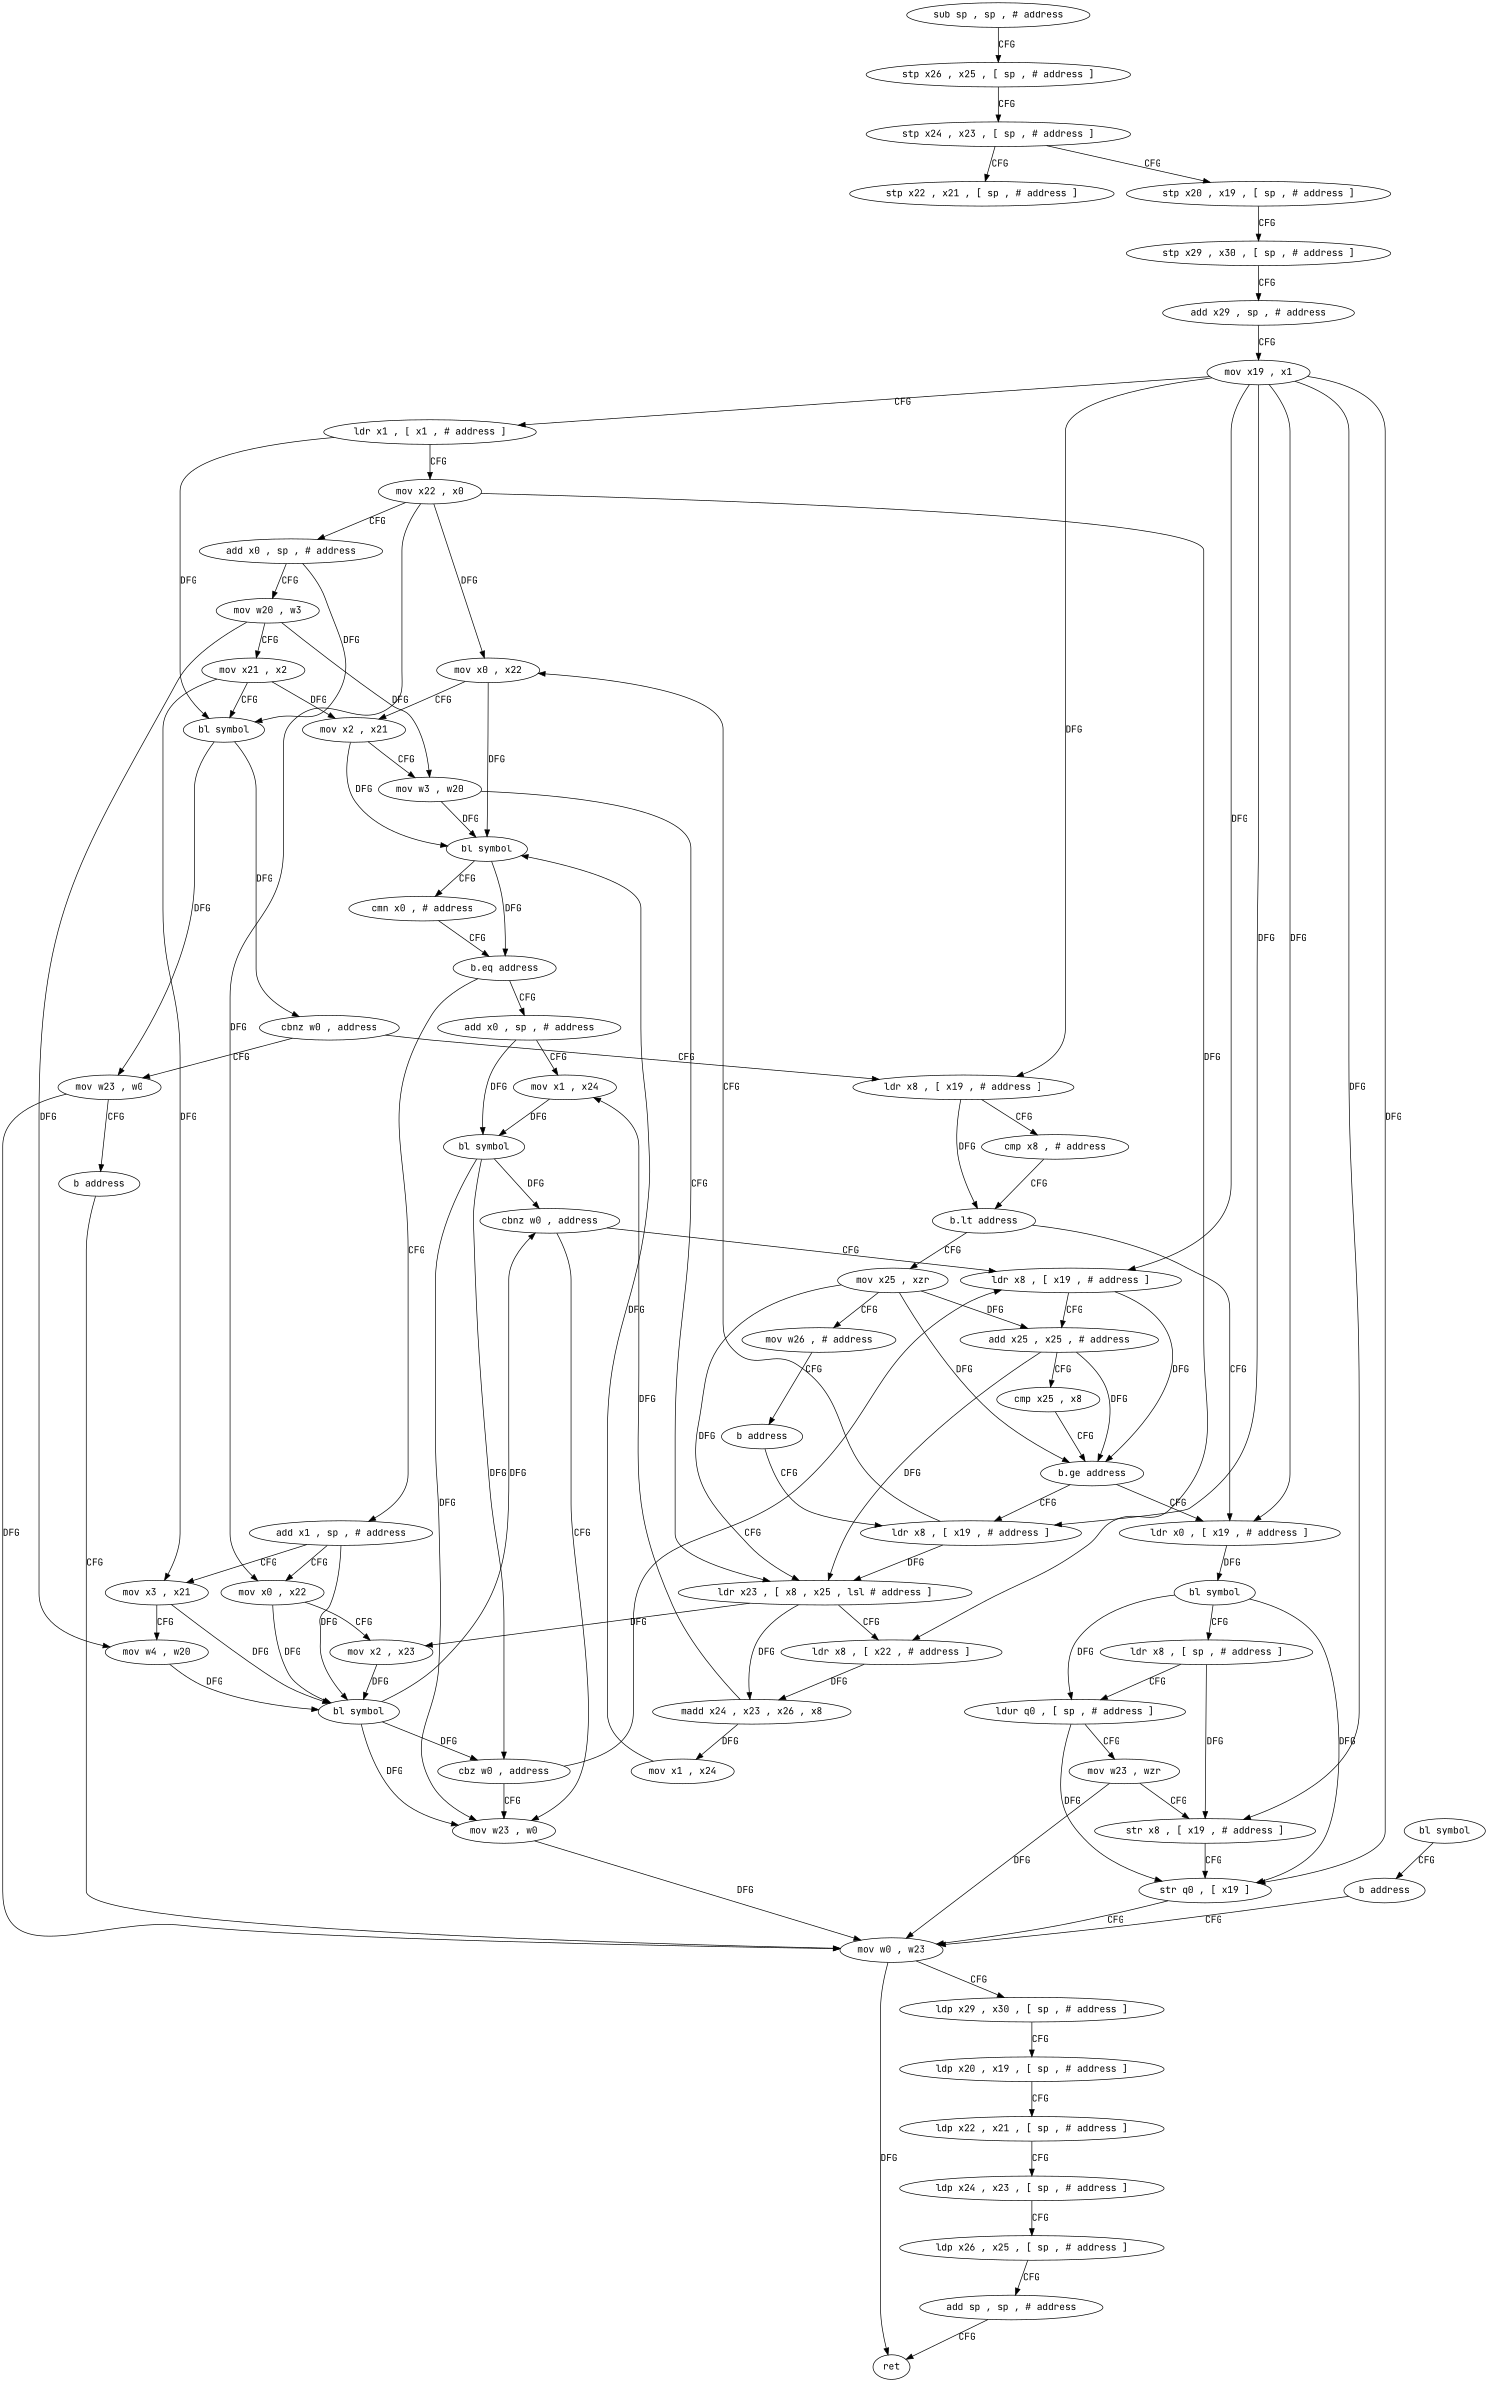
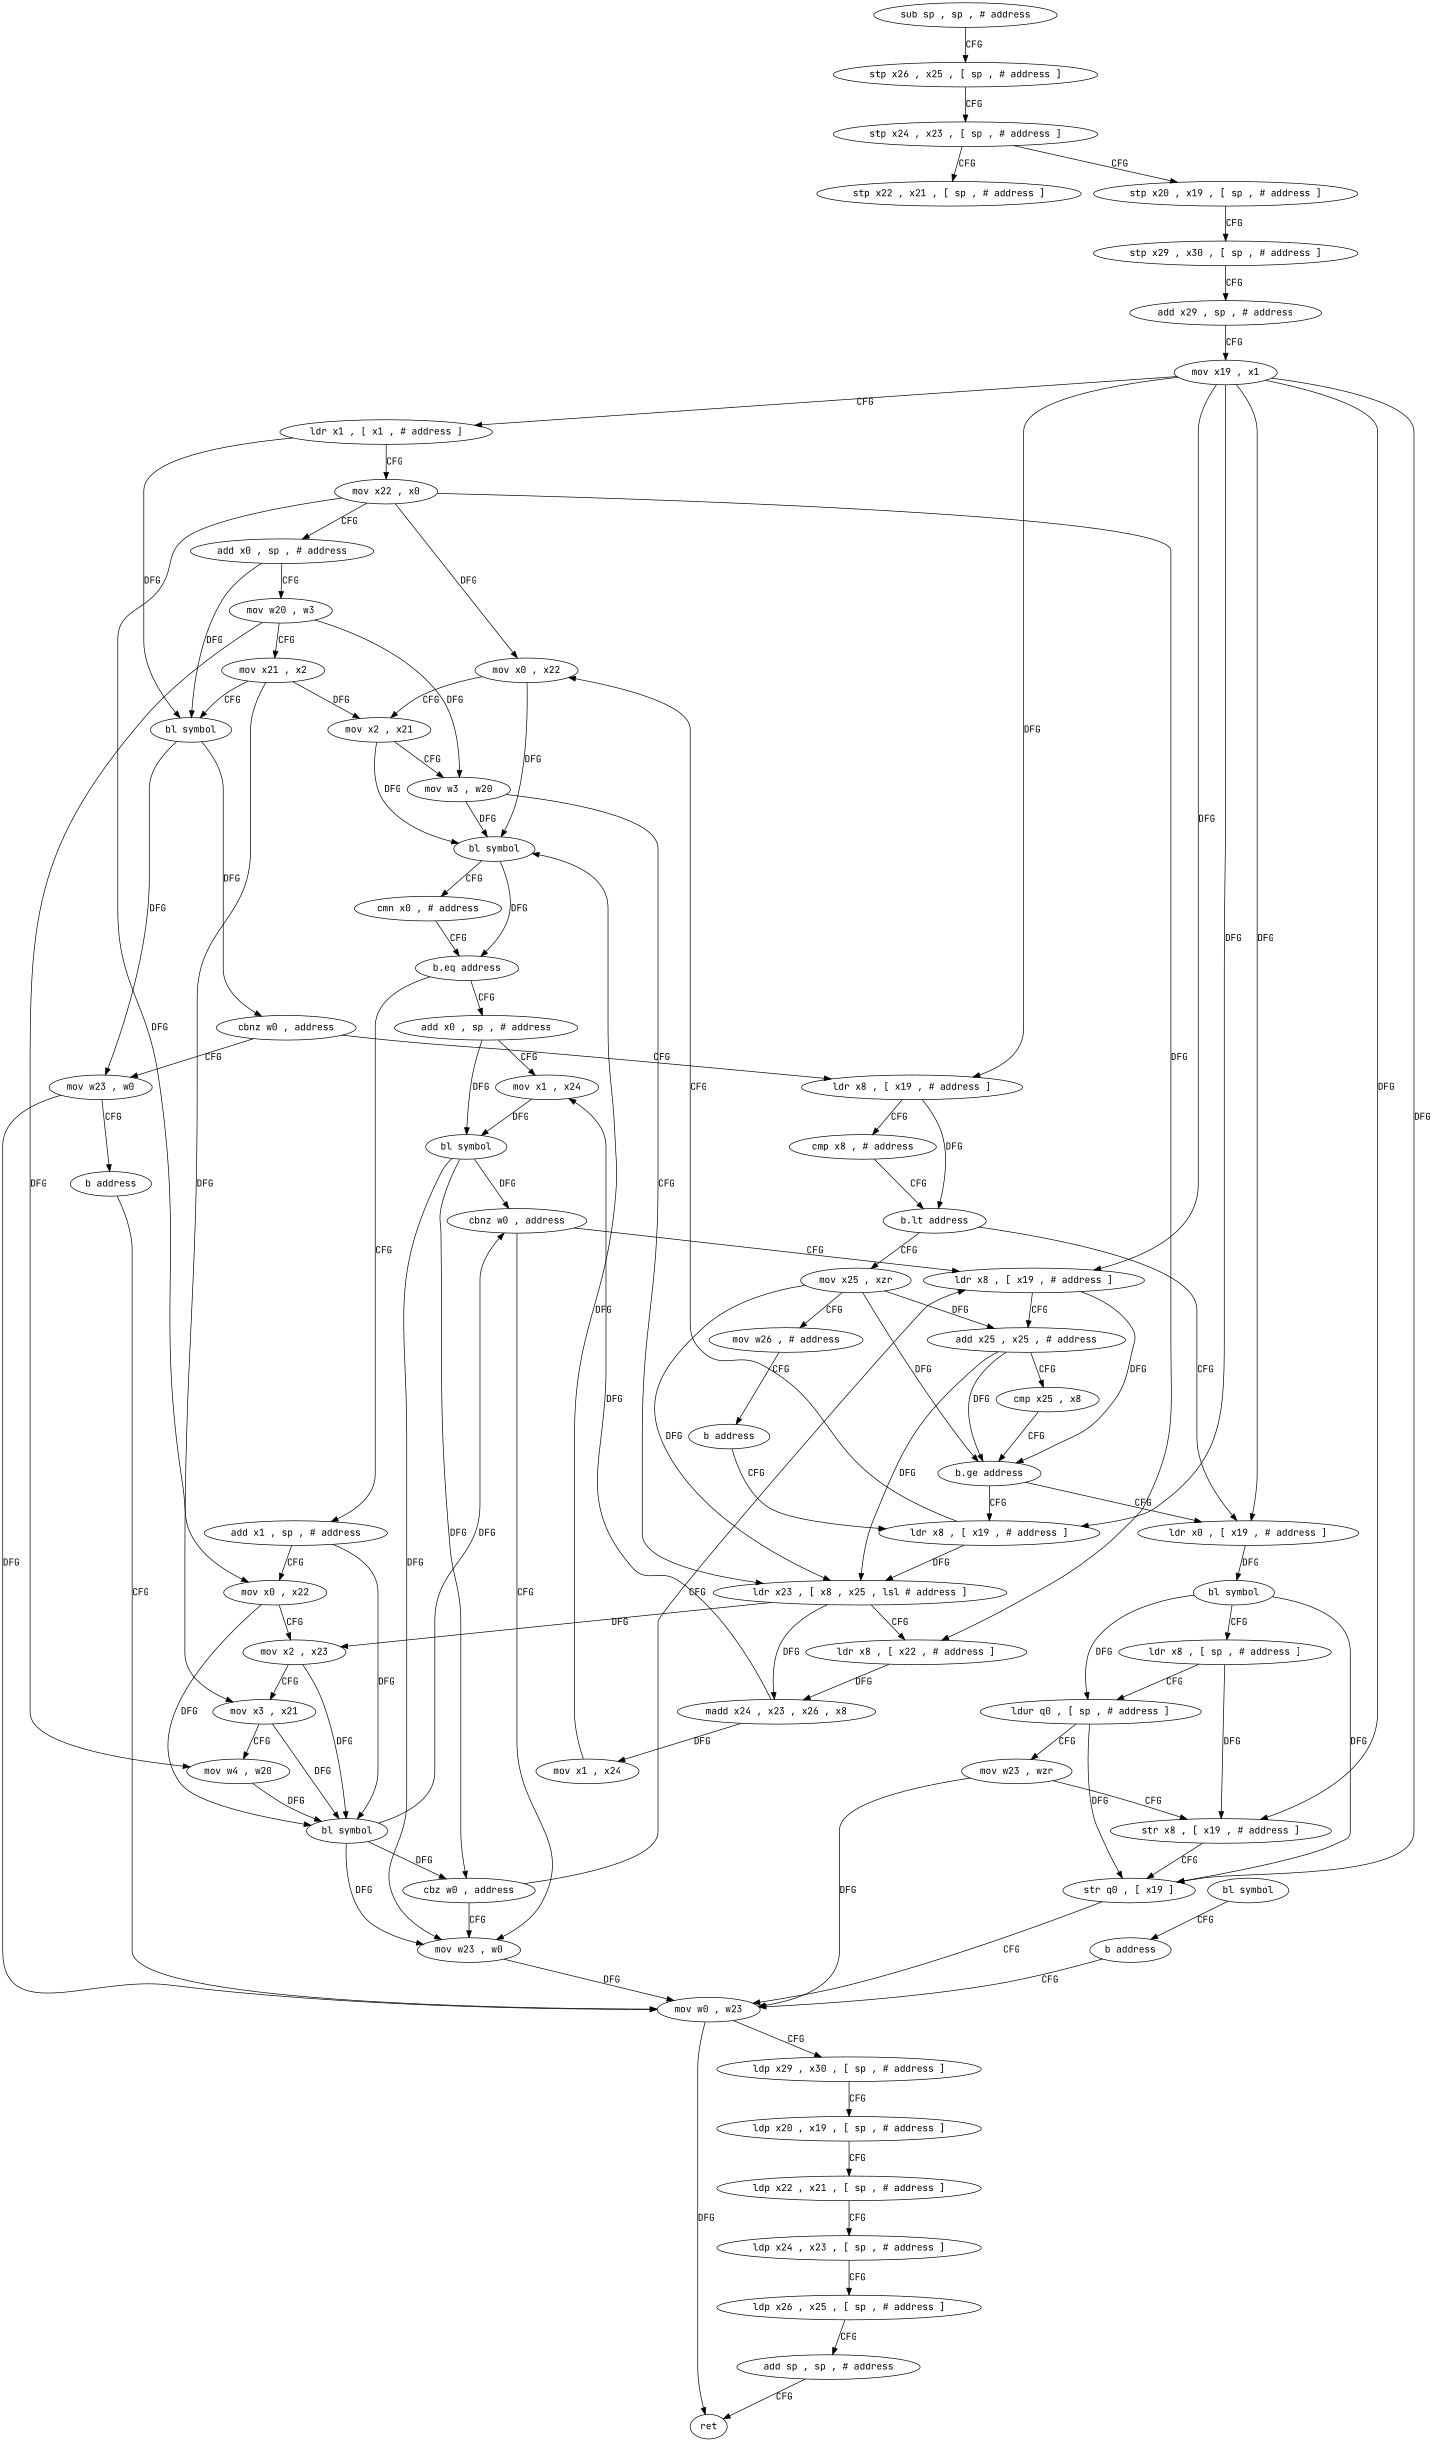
edge "add x1 , sp , # address" -> "mov x3 , x21": now "mov x2 , x23" -> "mov x3 , x21"
